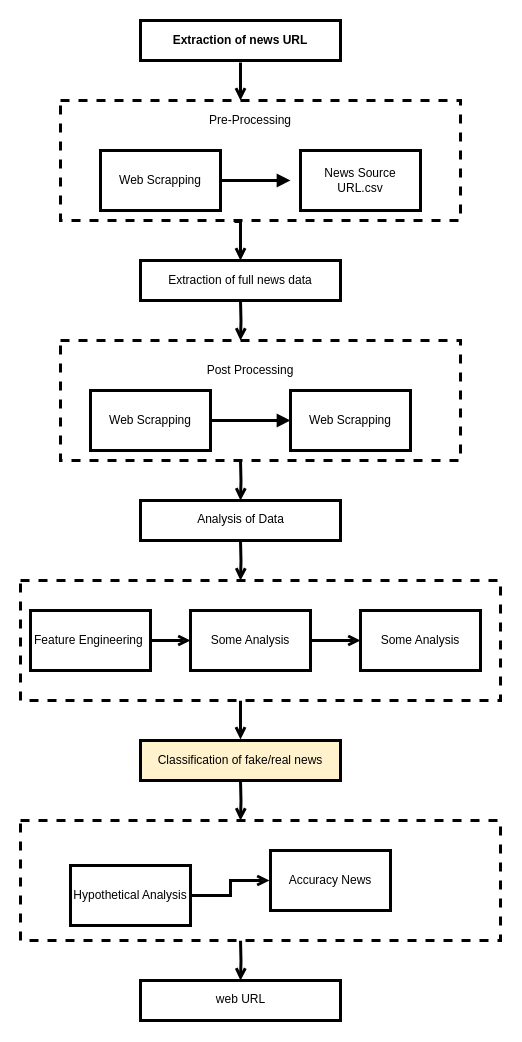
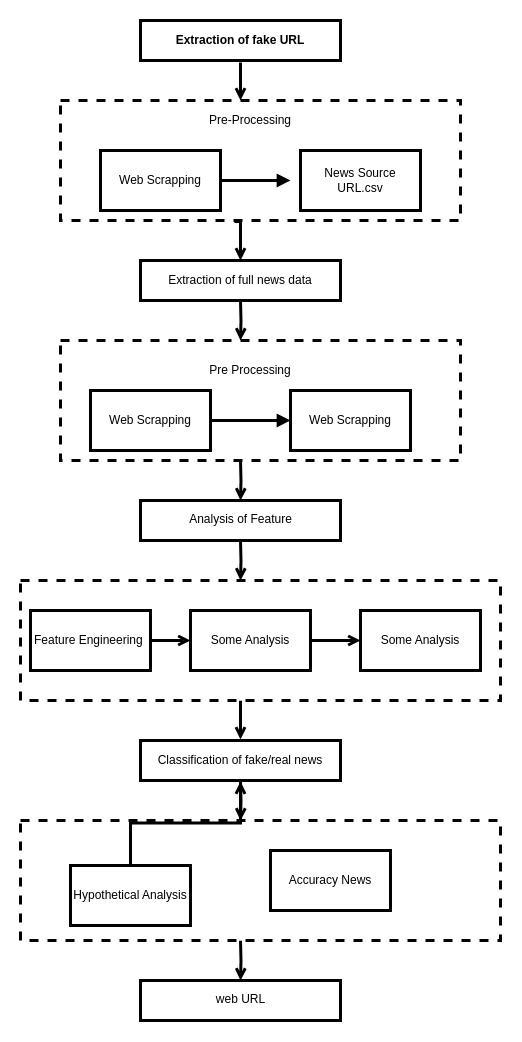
node "Extraction of news URL": label "Extraction of news URL" -> "Extraction of fake URL"
node "Post Processing": label "Post Processing" -> "Pre Processing"
node "Analysis of Data": label "Analysis of Data" -> "Analysis of Feature"
node "Classification of fake/real news": fillcolor #fff2cc -> #ffffff
edge "Hypothetical Analysis" -> "Accuracy News": now "Hypothetical Analysis" -> "Classification of fake/real news"
